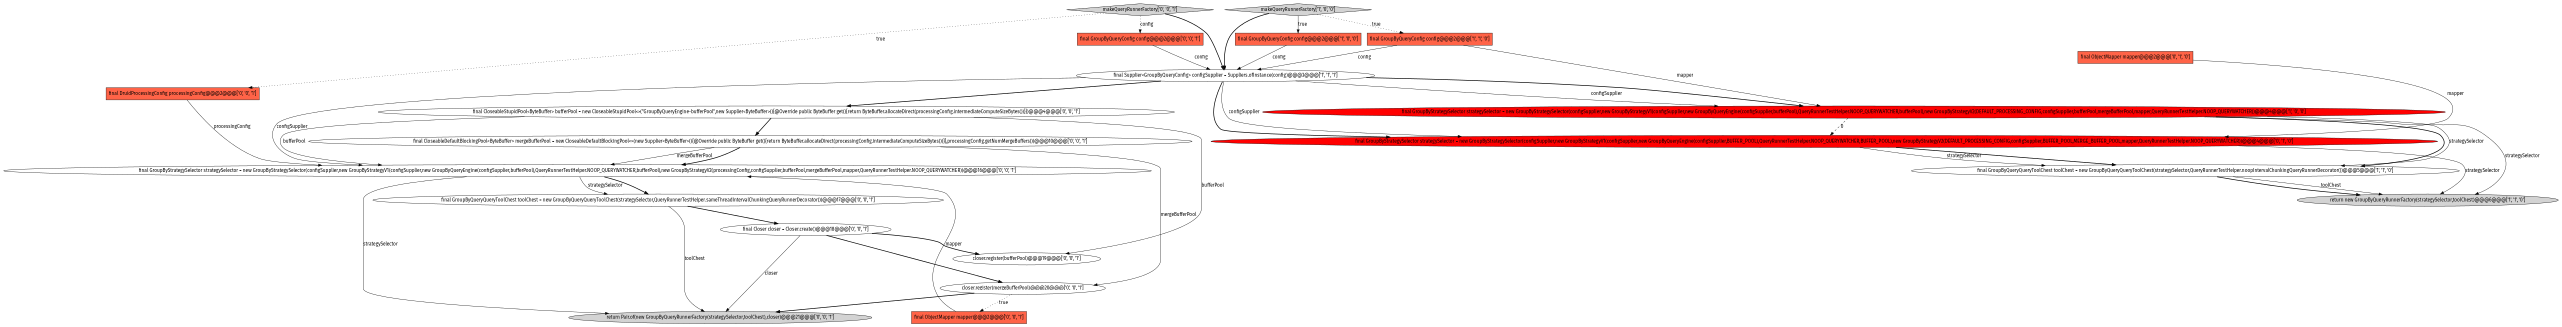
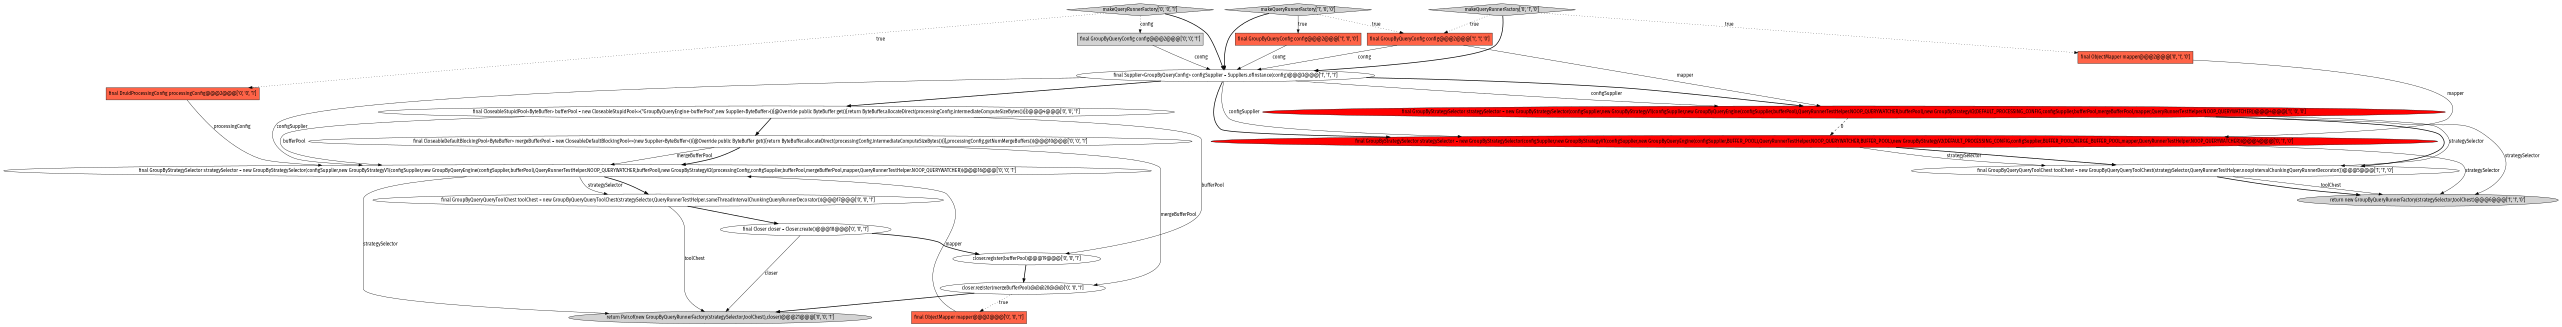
node "makeQueryRunnerFactory['0', '1', '0']": added
node "final GroupByQueryConfig config@@@2@@@['0', '0', '1']": fillcolor tomato -> lightgray
edge "final Closer closer = Closer.create()@@@18@@@['0', '0', '1']" -> "closer.register(mergeBufferPool)@@@20@@@['0', '0', '1']": now "closer.register(bufferPool)@@@19@@@['0', '0', '1']" -> "closer.register(mergeBufferPool)@@@20@@@['0', '0', '1']"
